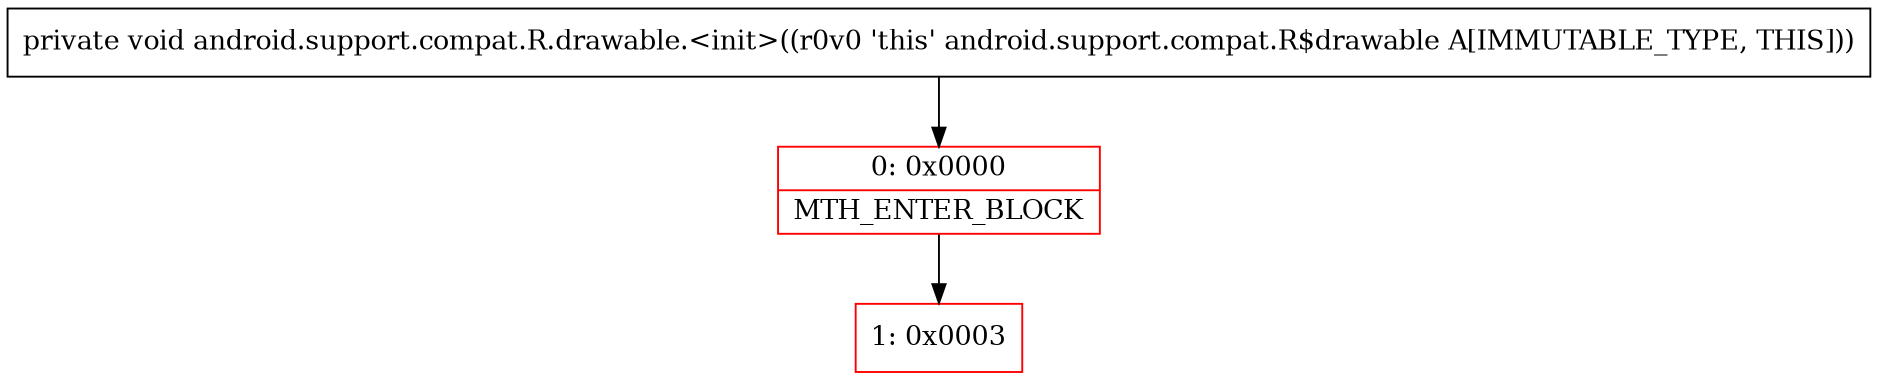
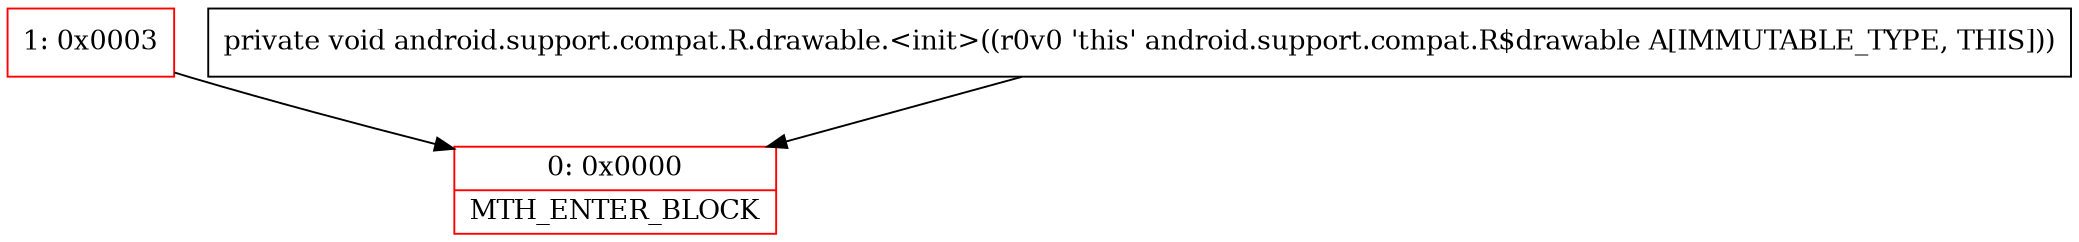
edge "0: 0x0000" -> "1: 0x0003": reversed
